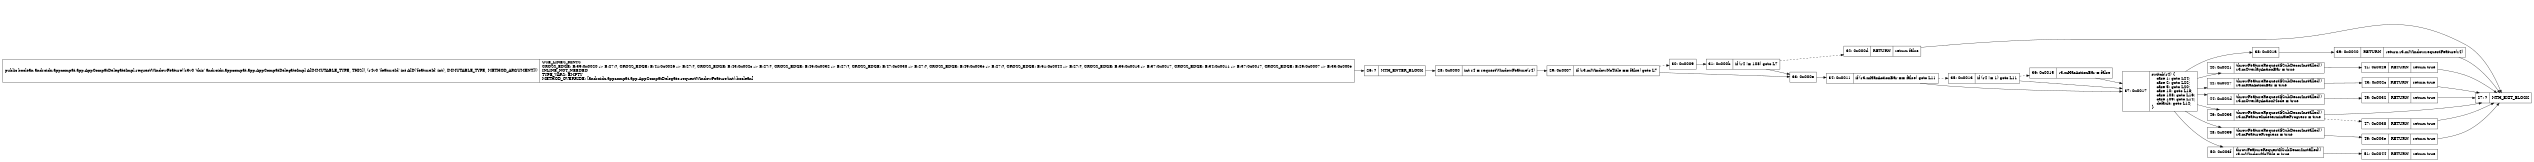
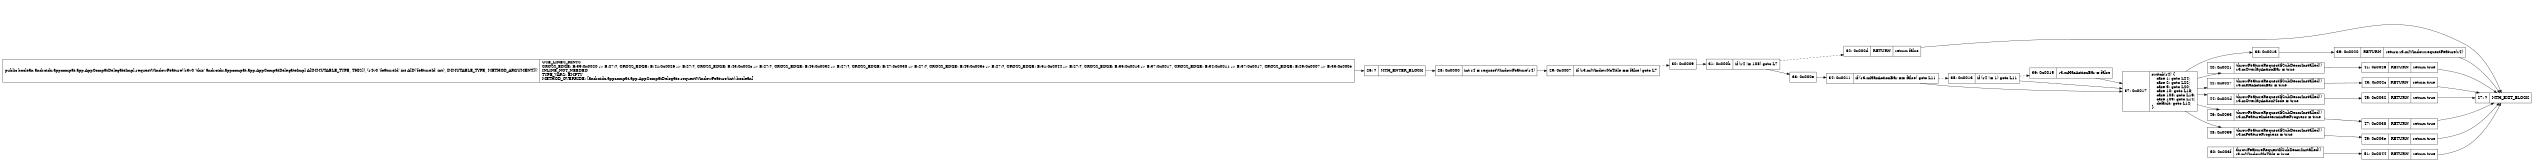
edge "29: 0x0007" -> "33: 0x000e": removed
edge "46: 0x0033" -> "27: ?": now "51: 0x0044" -> "27: ?"
edge "46: 0x0033" -> "47: 0x0038": style dashed -> solid
edge "37: 0x0017" -> "50: 0x003f": removed
